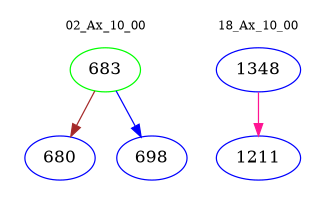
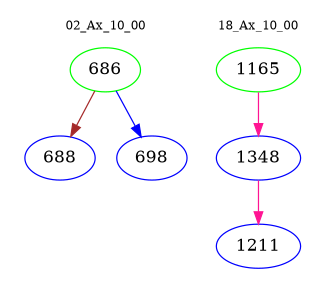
node "683": label "683" -> "686"
node "1165": added
node "680": label "680" -> "688"
